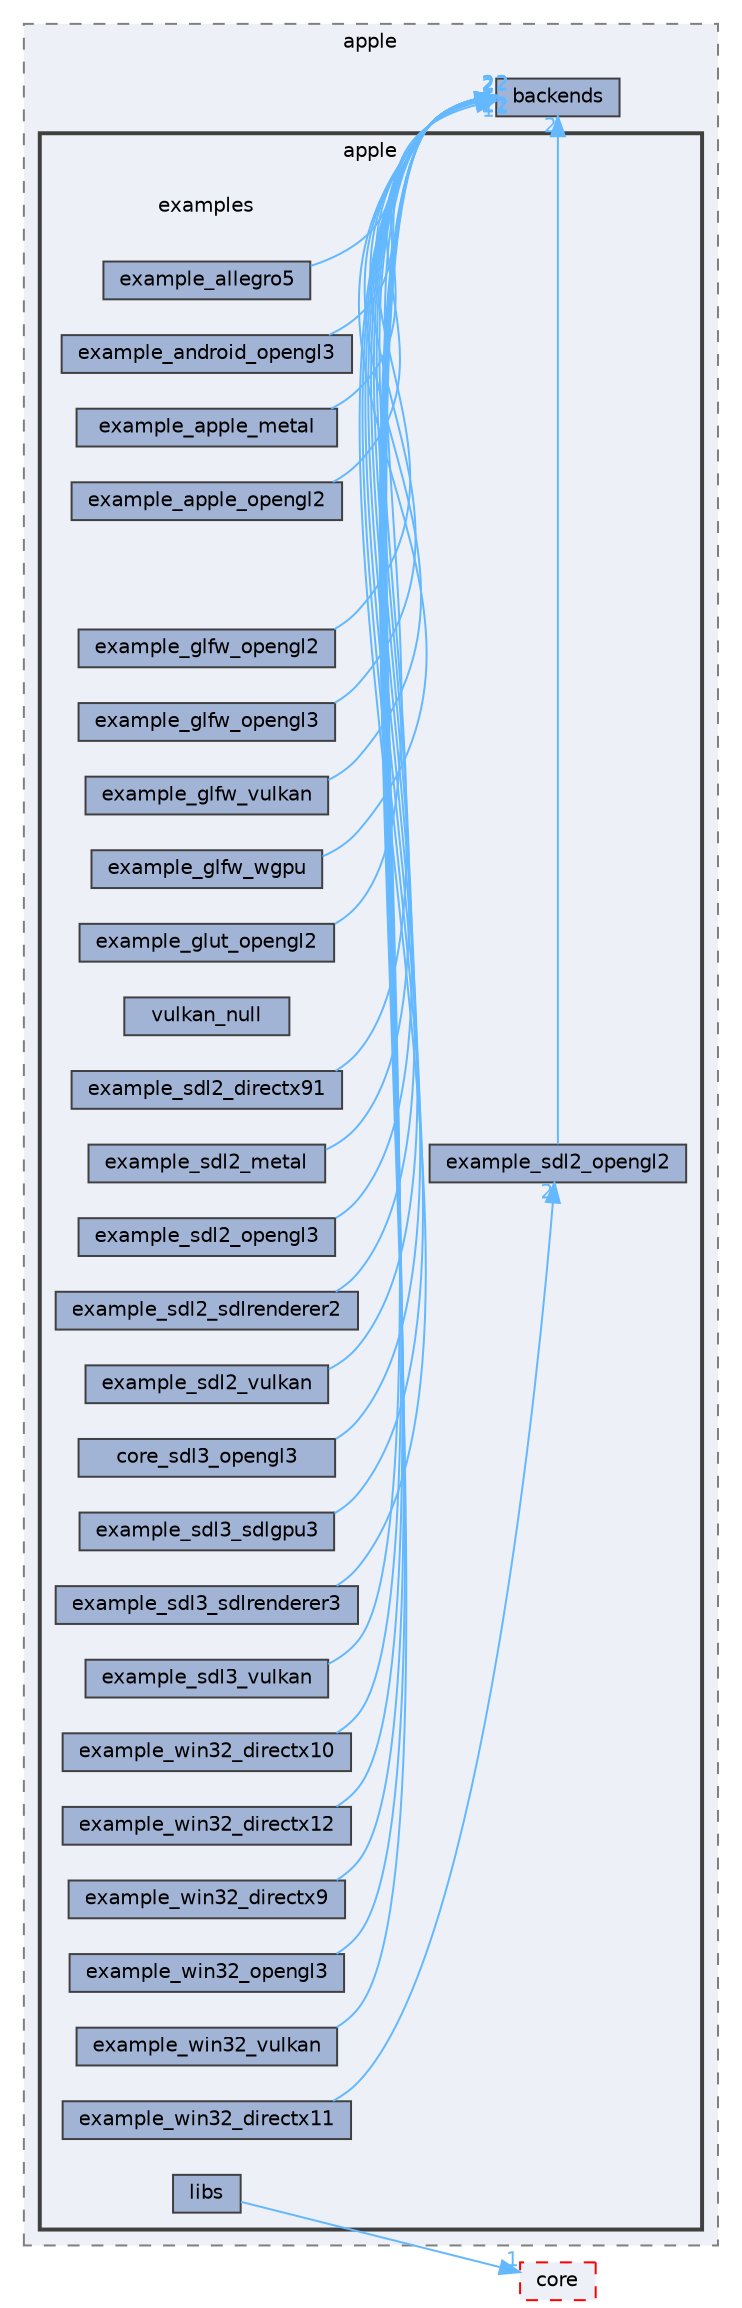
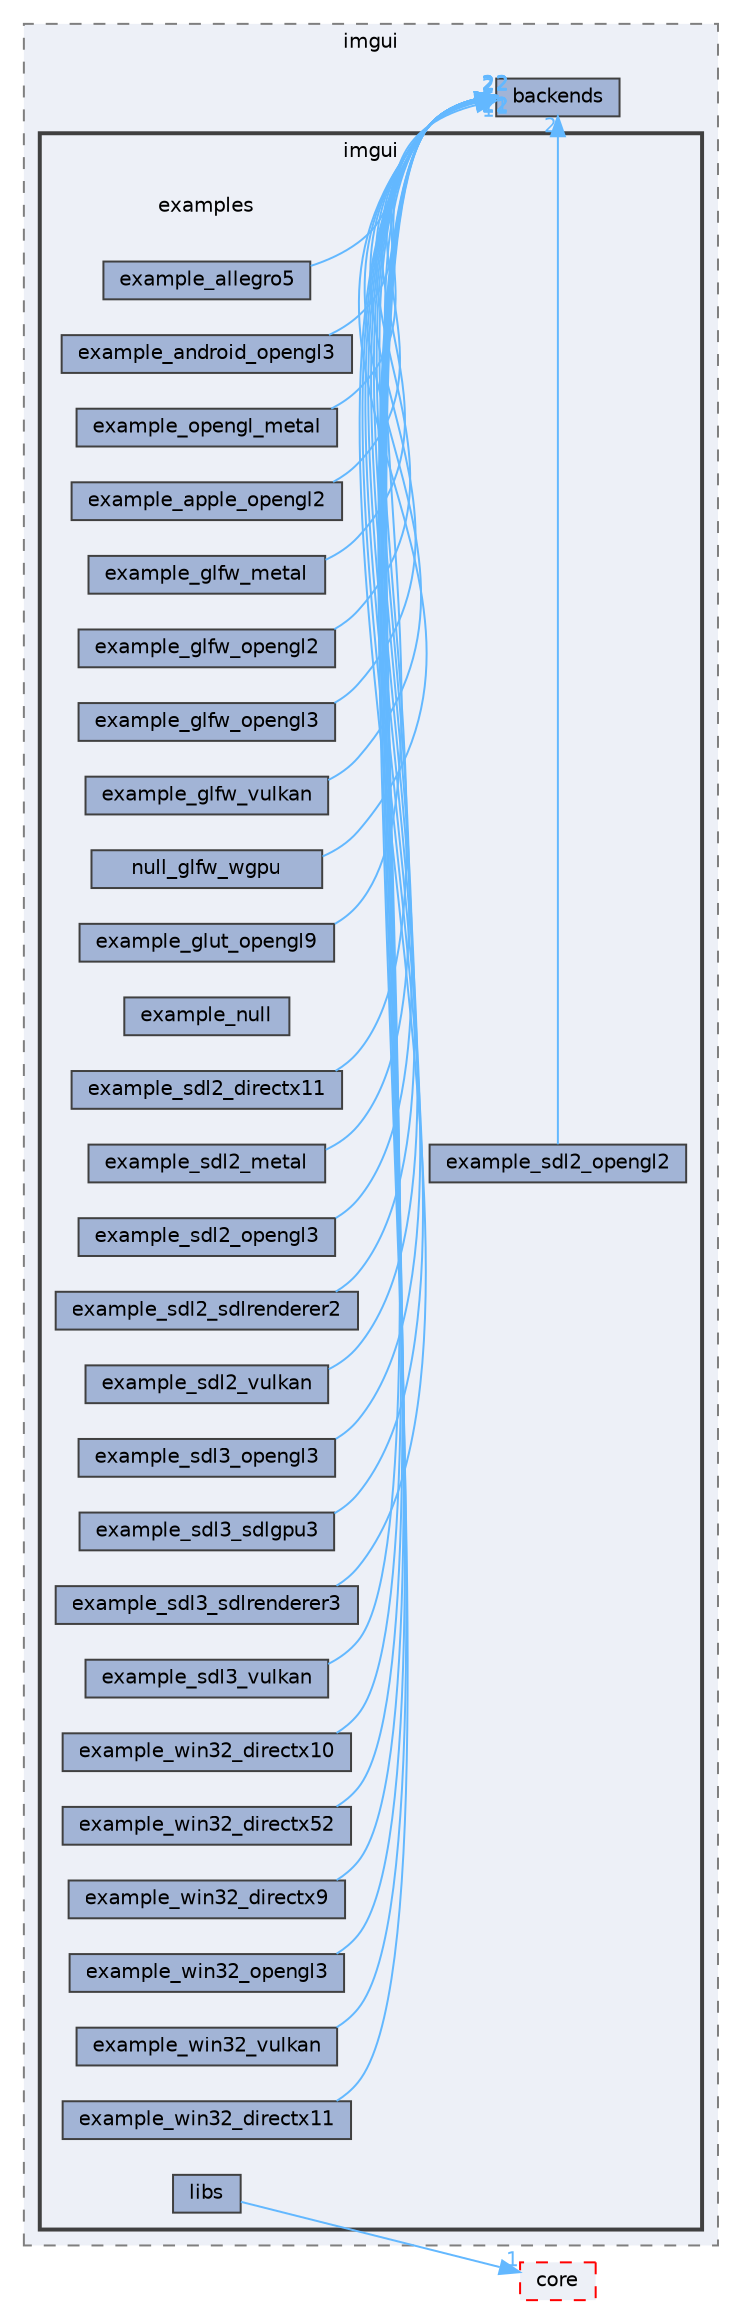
cluster "apple": label "apple" -> "imgui"
node "example_apple_metal": label "example_apple_metal" -> "example_opengl_metal"
node "example_glfw_metal": added
node "example_glfw_wgpu": label "example_glfw_wgpu" -> "null_glfw_wgpu"
node "example_glut_opengl2": label "example_glut_opengl2" -> "example_glut_opengl9"
node "vulkan_null": label "vulkan_null" -> "example_null"
node "example_sdl2_directx91": label "example_sdl2_directx91" -> "example_sdl2_directx11"
node "core_sdl3_opengl3": label "core_sdl3_opengl3" -> "example_sdl3_opengl3"
edge "example_win32_directx11" -> "example_sdl2_opengl2": now "example_win32_directx11" -> "backends"
node "example_win32_directx12": label "example_win32_directx12" -> "example_win32_directx52"
